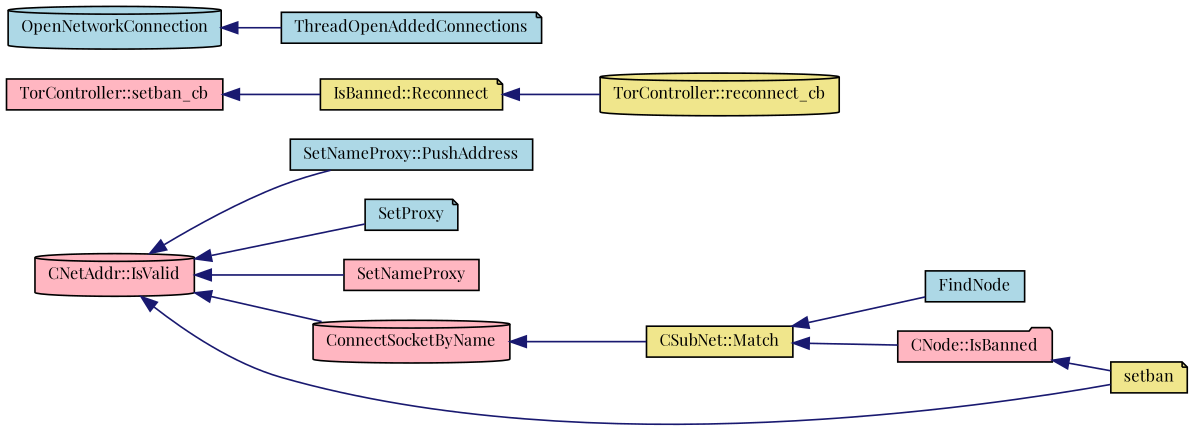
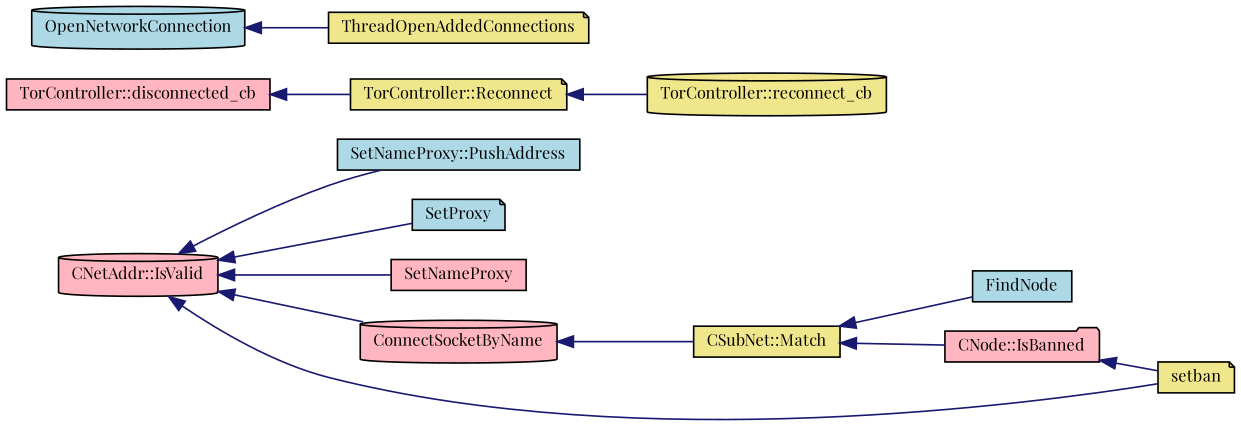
node "ThreadOpenAddedConnections": fillcolor lightblue -> khaki
node "TorController::setban_cb": label "TorController::setban_cb" -> "TorController::disconnected_cb"
node "IsBanned::Reconnect": label "IsBanned::Reconnect" -> "TorController::Reconnect"
